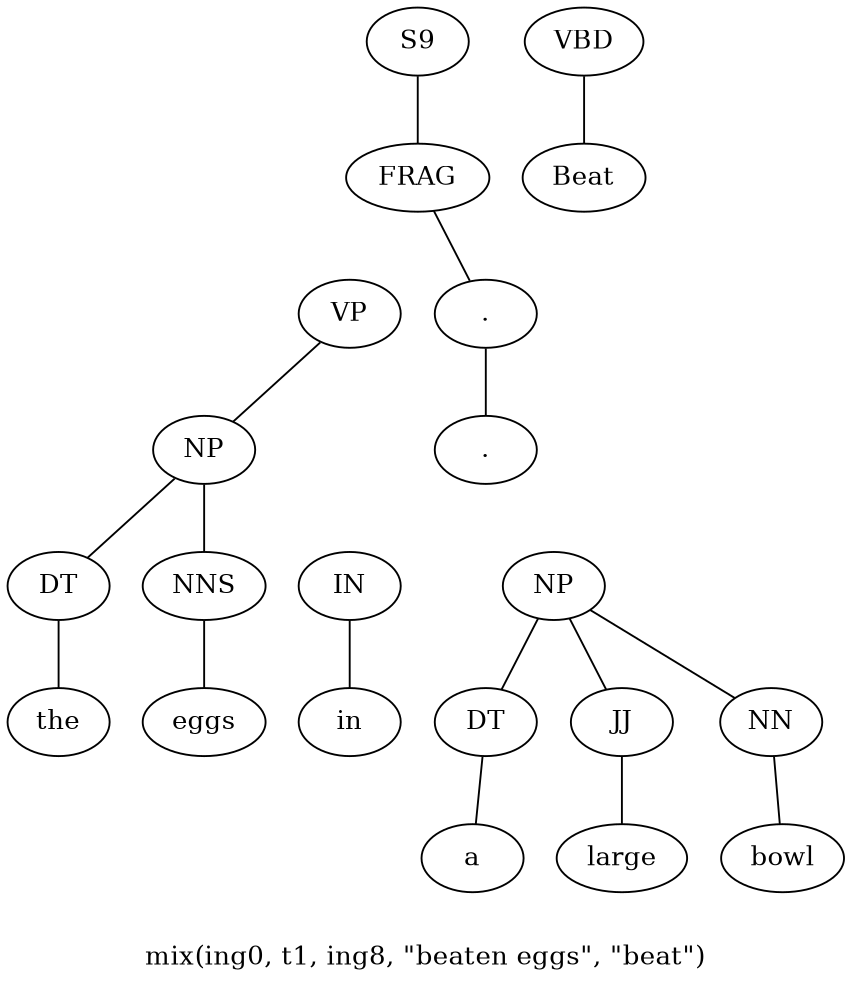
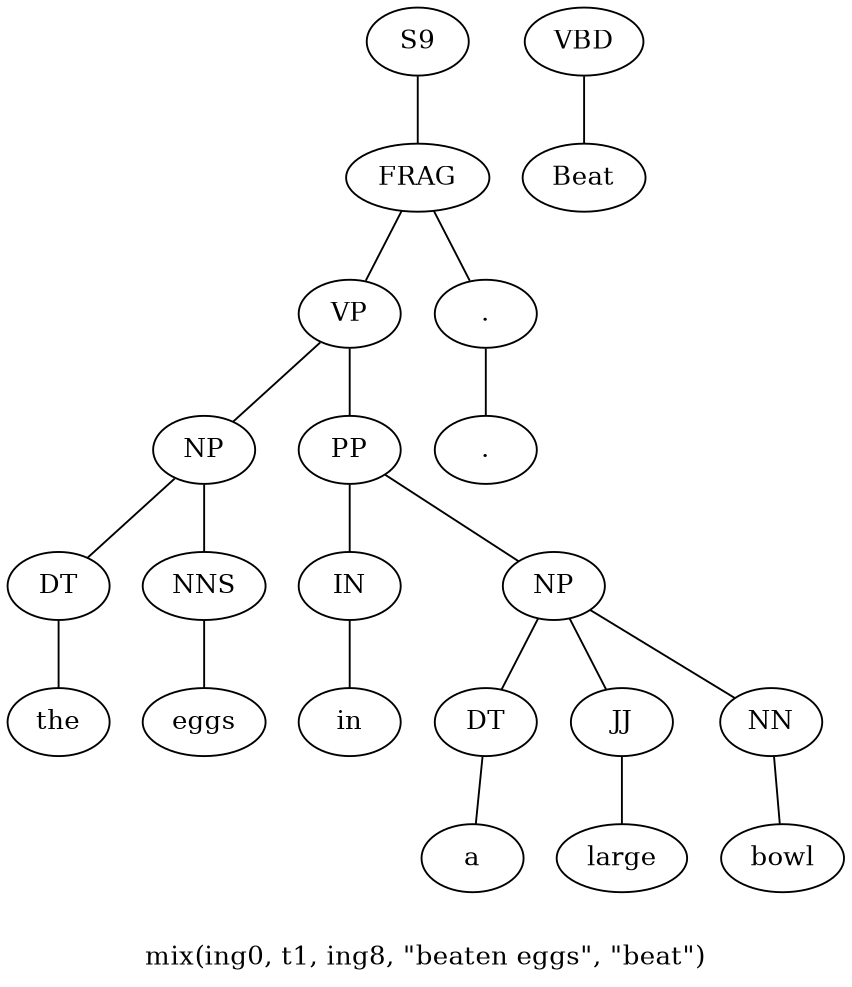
edge "FRAG" -- "VP": added
node "PP": added
